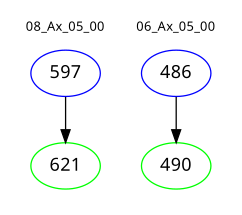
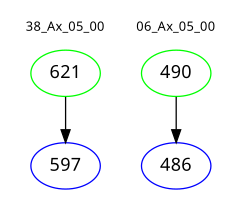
cluster "08_Ax_05_00": label "08_Ax_05_00" -> "38_Ax_05_00"
edge "597" -> "621": reversed
edge "486" -> "490": reversed
